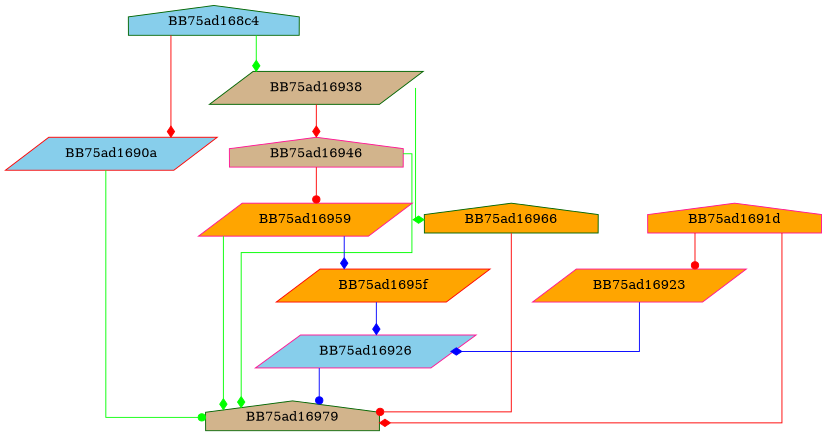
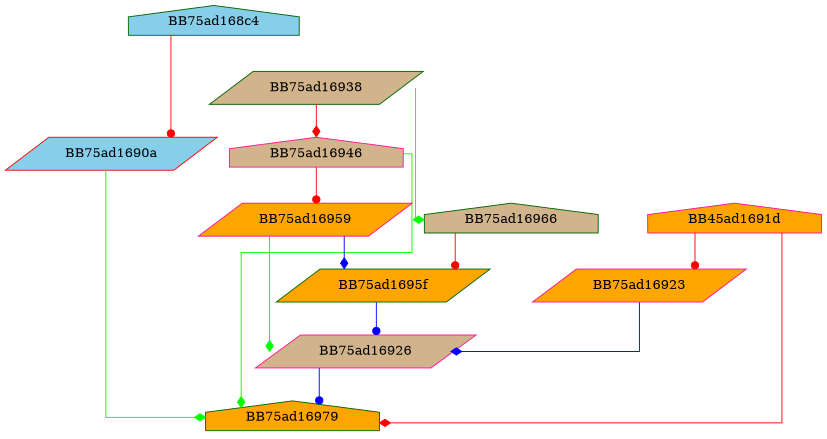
edge "BB75ad168c4" -> "BB75ad16938": removed
edge "BB75ad168c4" -> "BB75ad1690a": arrowhead diamond -> dot
node "BB75ad16966": fillcolor orange -> tan
node "BB75ad1691d": label "BB75ad1691d" -> "BB45ad1691d"
node "BB75ad1695f": color red -> darkgreen
edge "BB75ad1695f" -> "BB75ad16926": arrowhead diamond -> dot
edge "BB75ad16959" -> "BB75ad16979": now "BB75ad16959" -> "BB75ad16926"
edge "BB75ad1690a" -> "BB75ad16979": arrowhead dot -> diamond
node "BB75ad16926": fillcolor skyblue -> tan
edge "BB75ad16966" -> "BB75ad16979": now "BB75ad16966" -> "BB75ad1695f"
node "BB75ad16979": fillcolor tan -> orange
